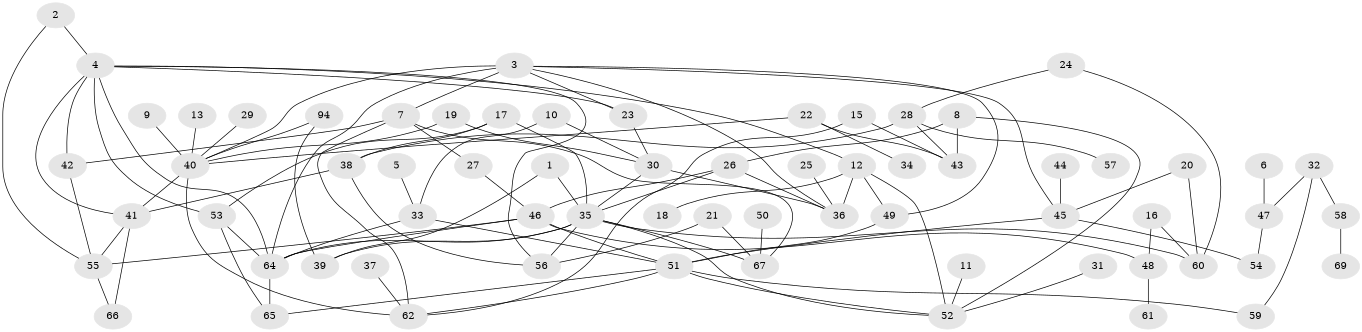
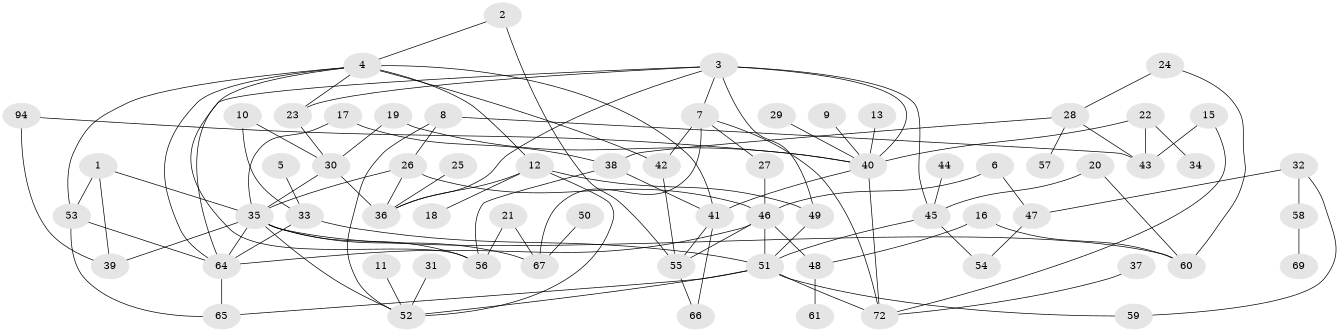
edge "17" -- "53": now "1" -- "53"
edge "6" -- "46": added
node "62": label "62" -> "72"
